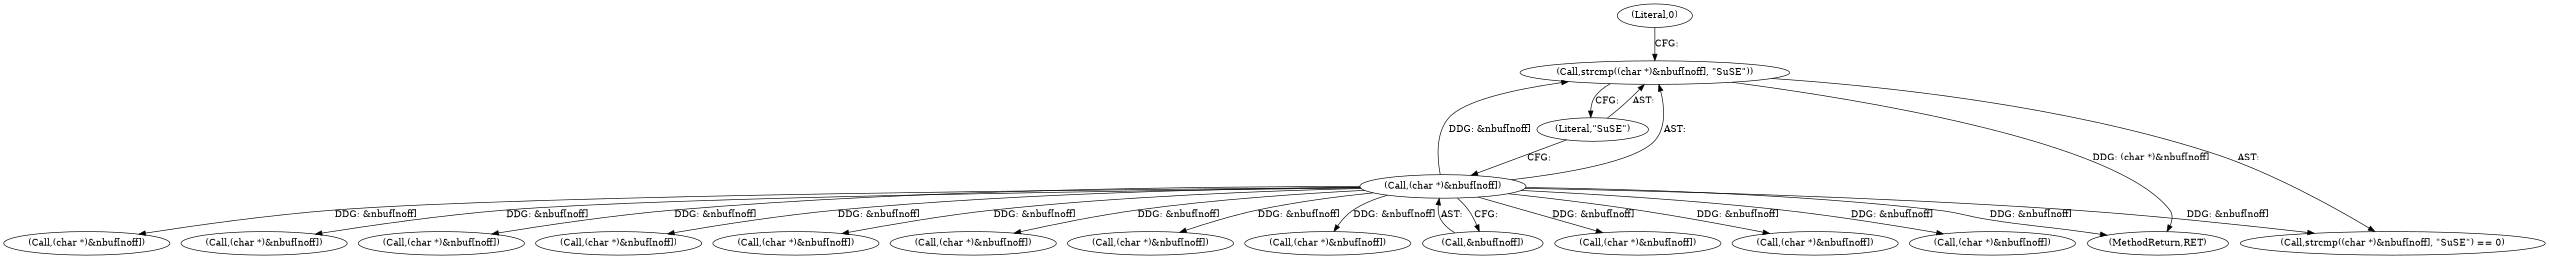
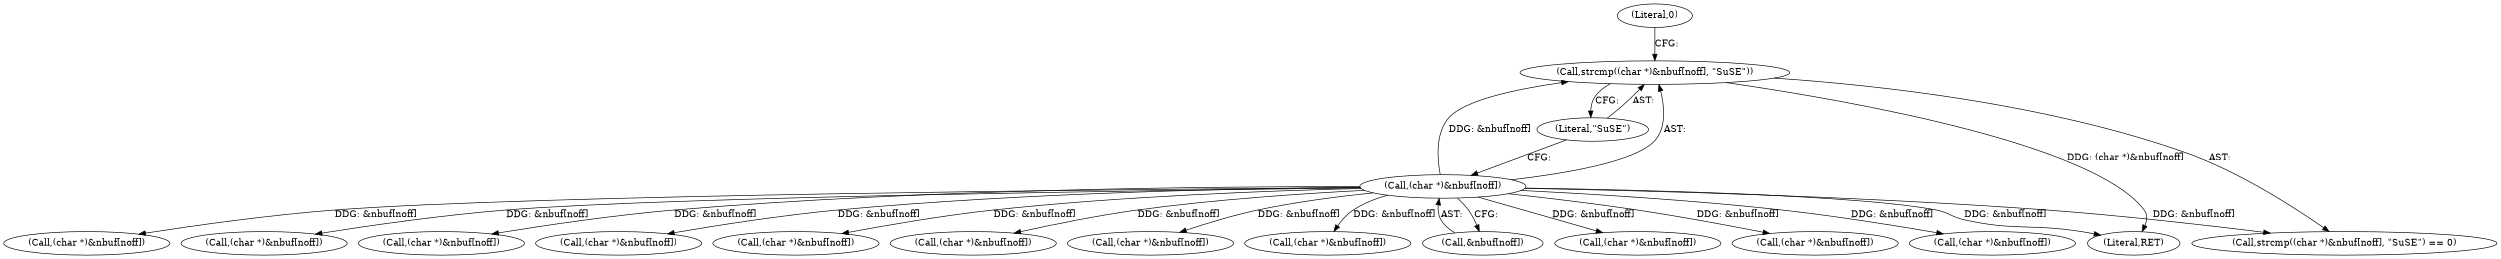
node "(MethodReturn,RET)": label "(MethodReturn,RET)" -> "(Literal,RET)"
